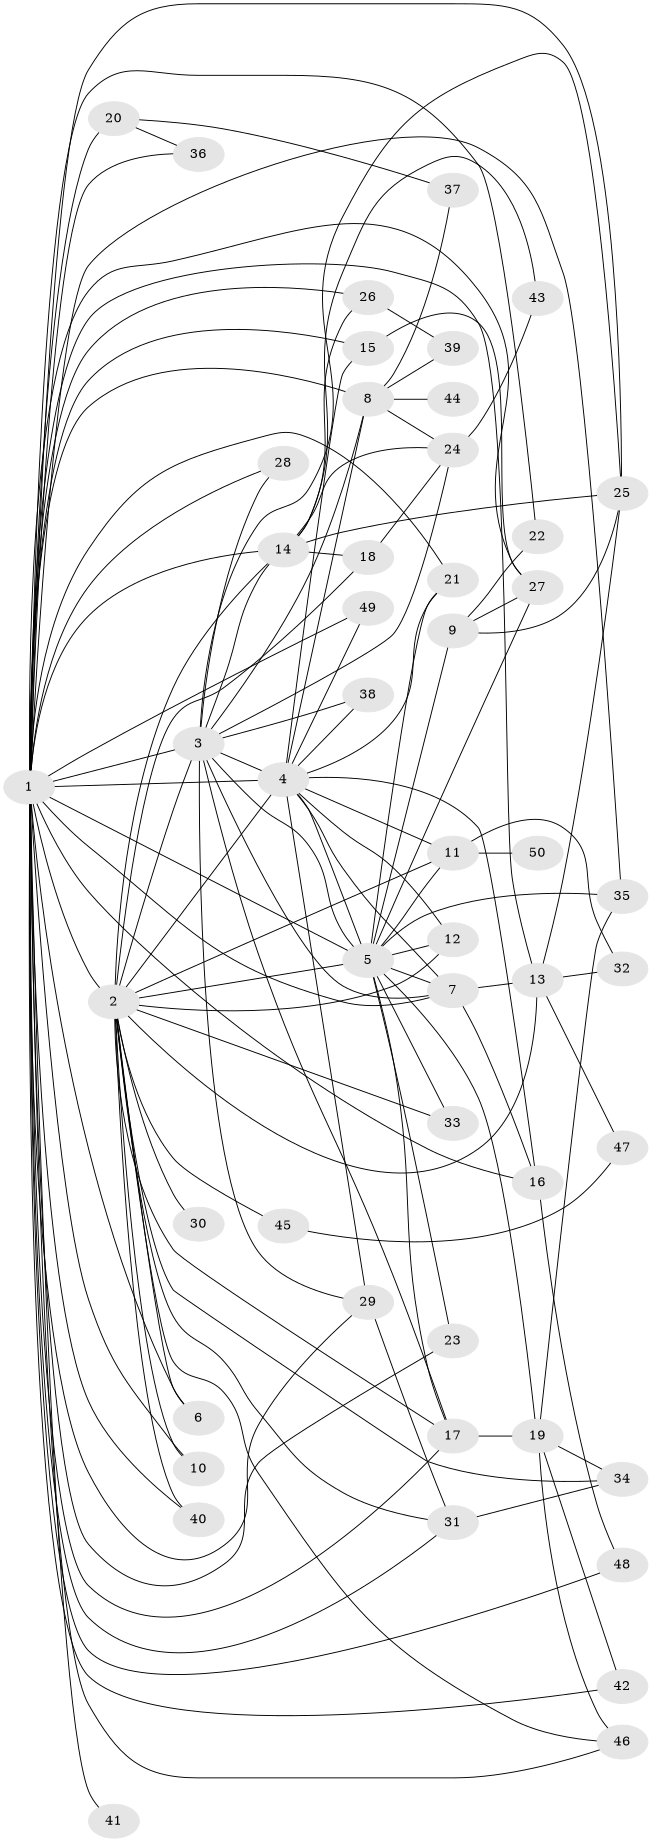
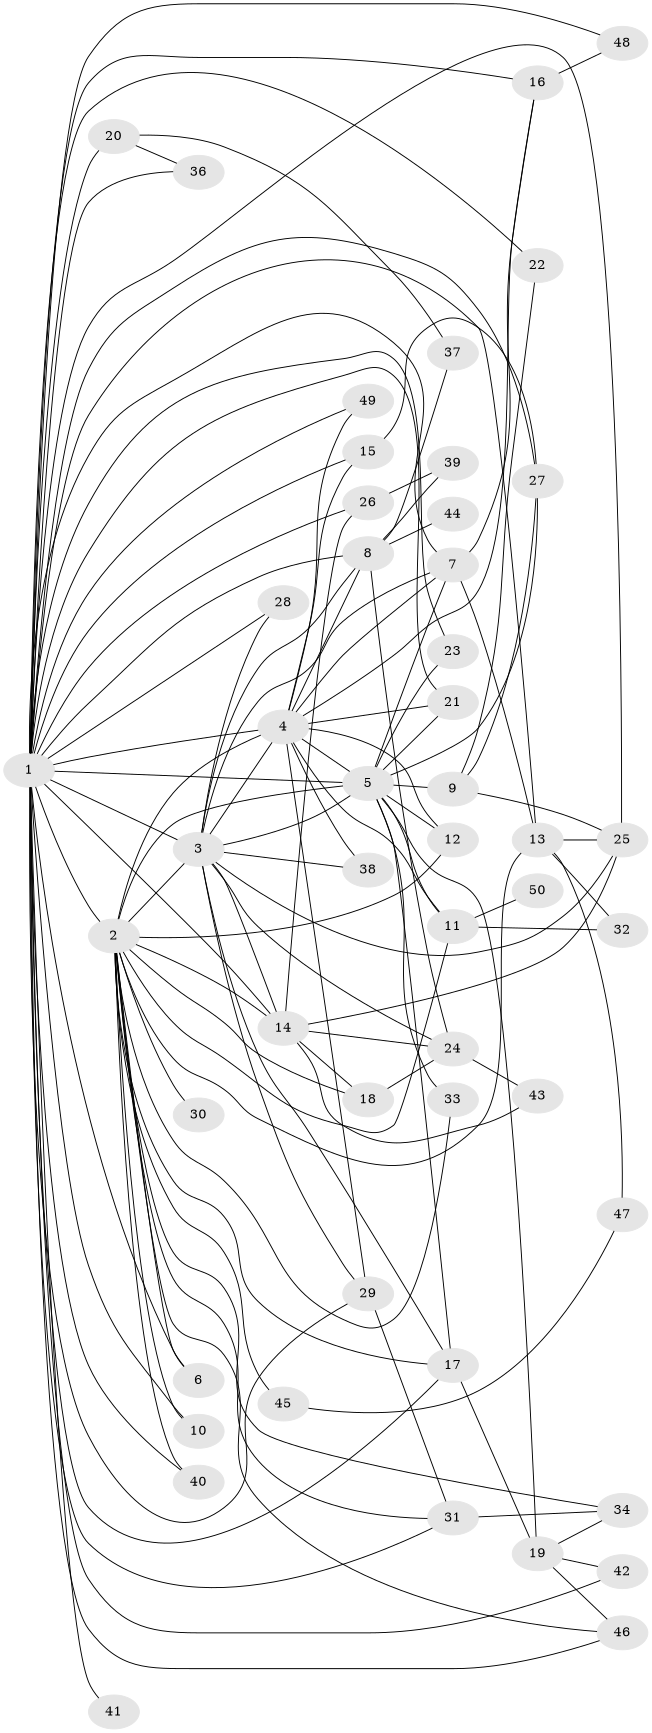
node "35": removed
